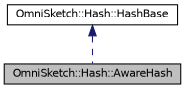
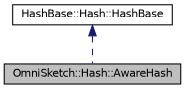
node "OmniSketch::Hash::HashBase": label "OmniSketch::Hash::HashBase" -> "HashBase::Hash::HashBase"
